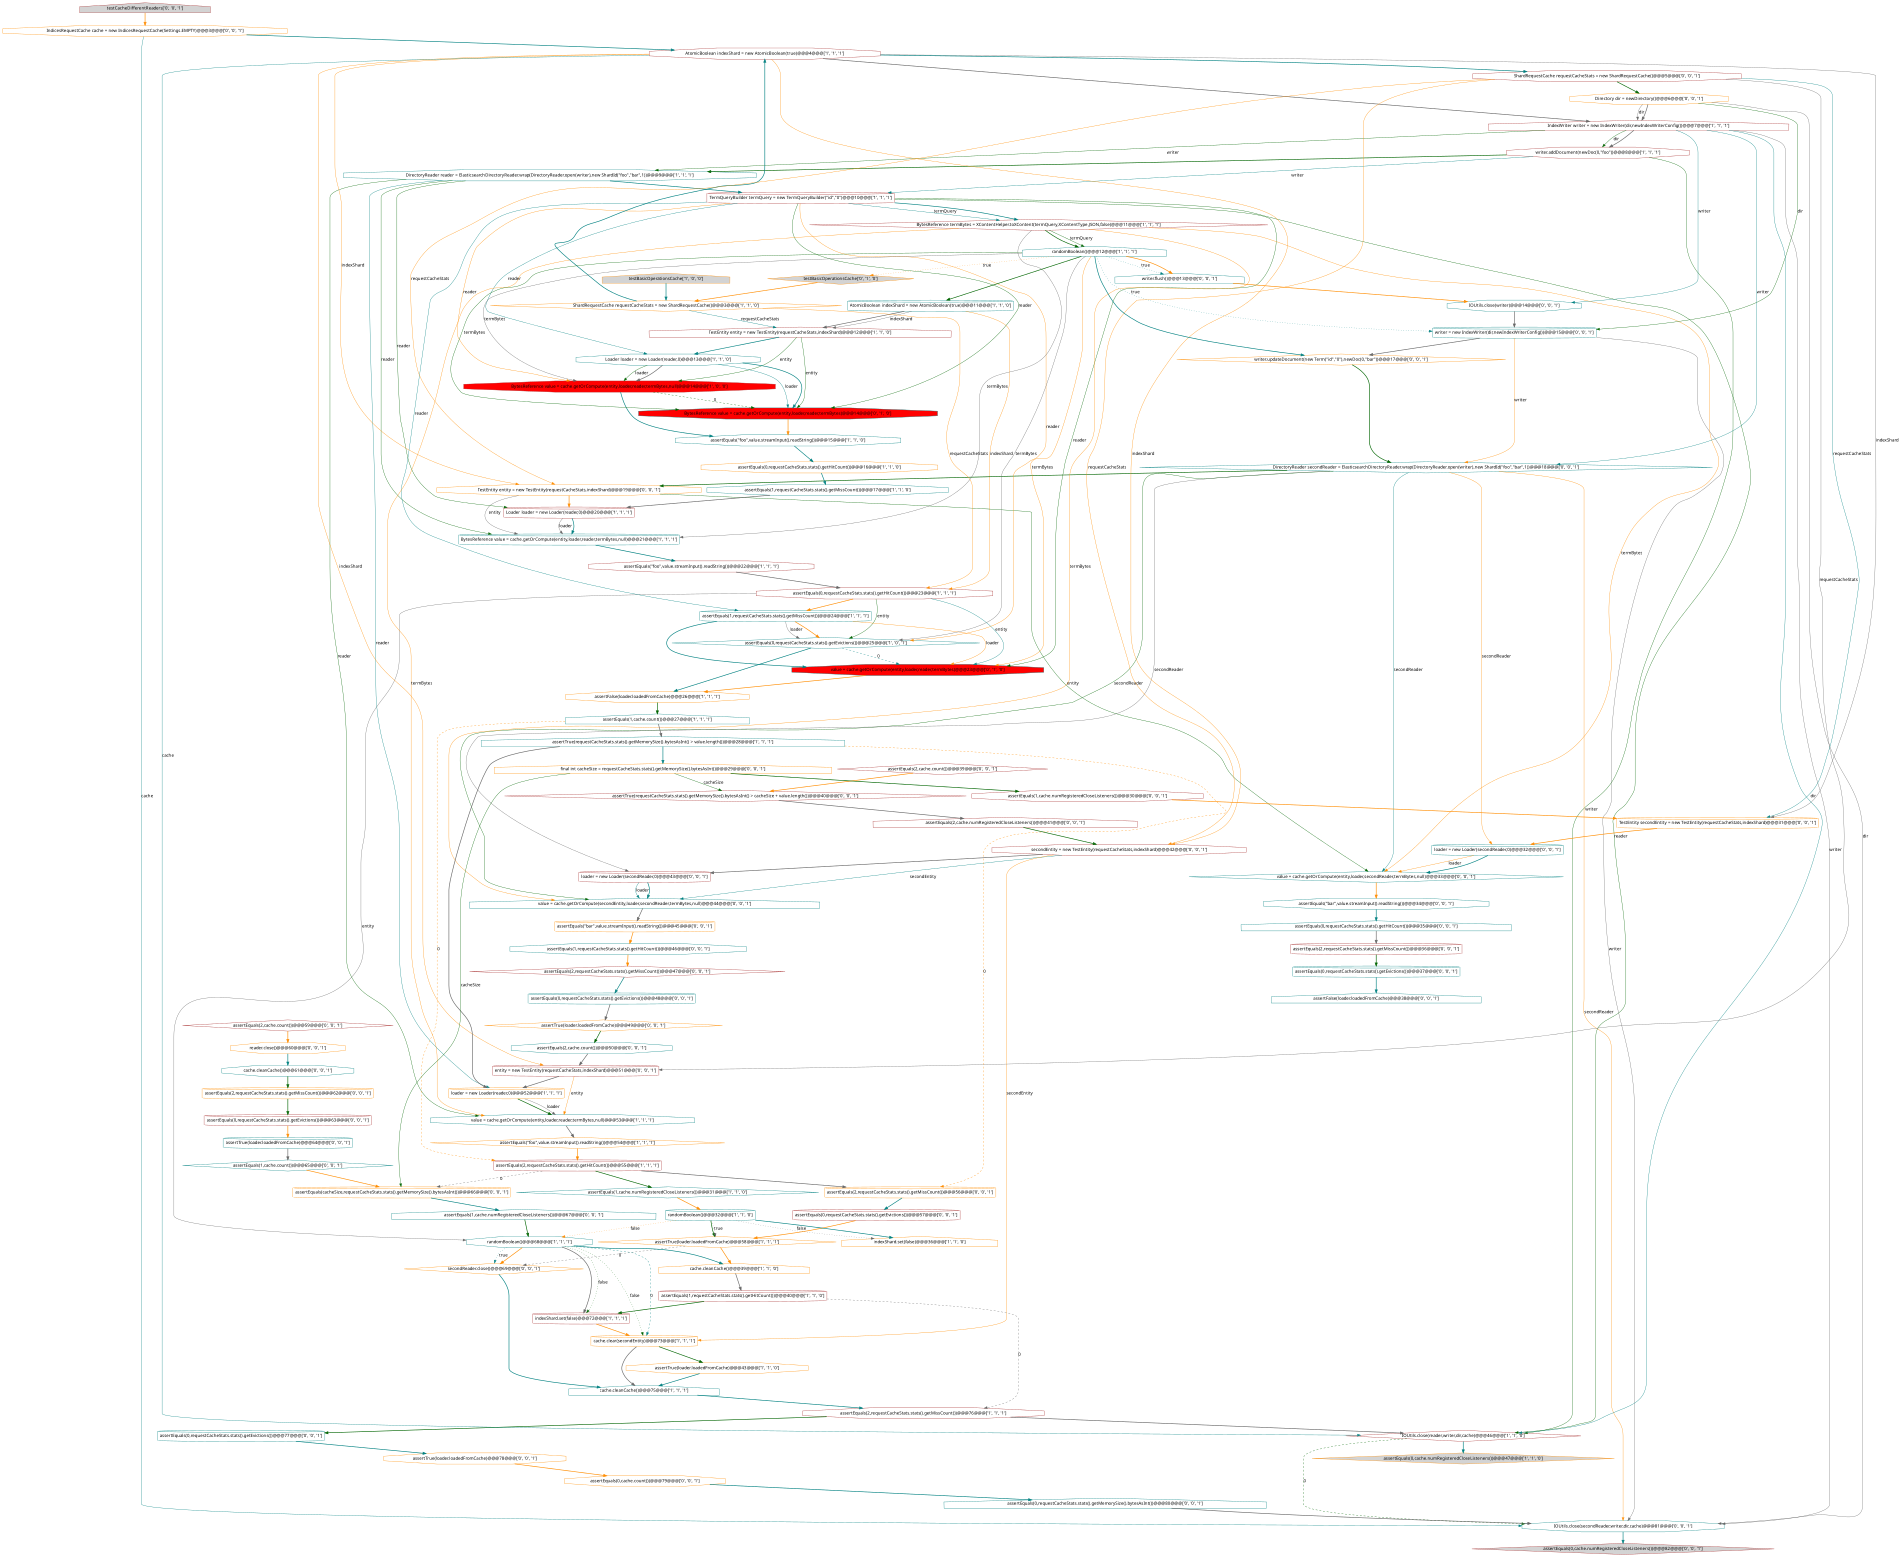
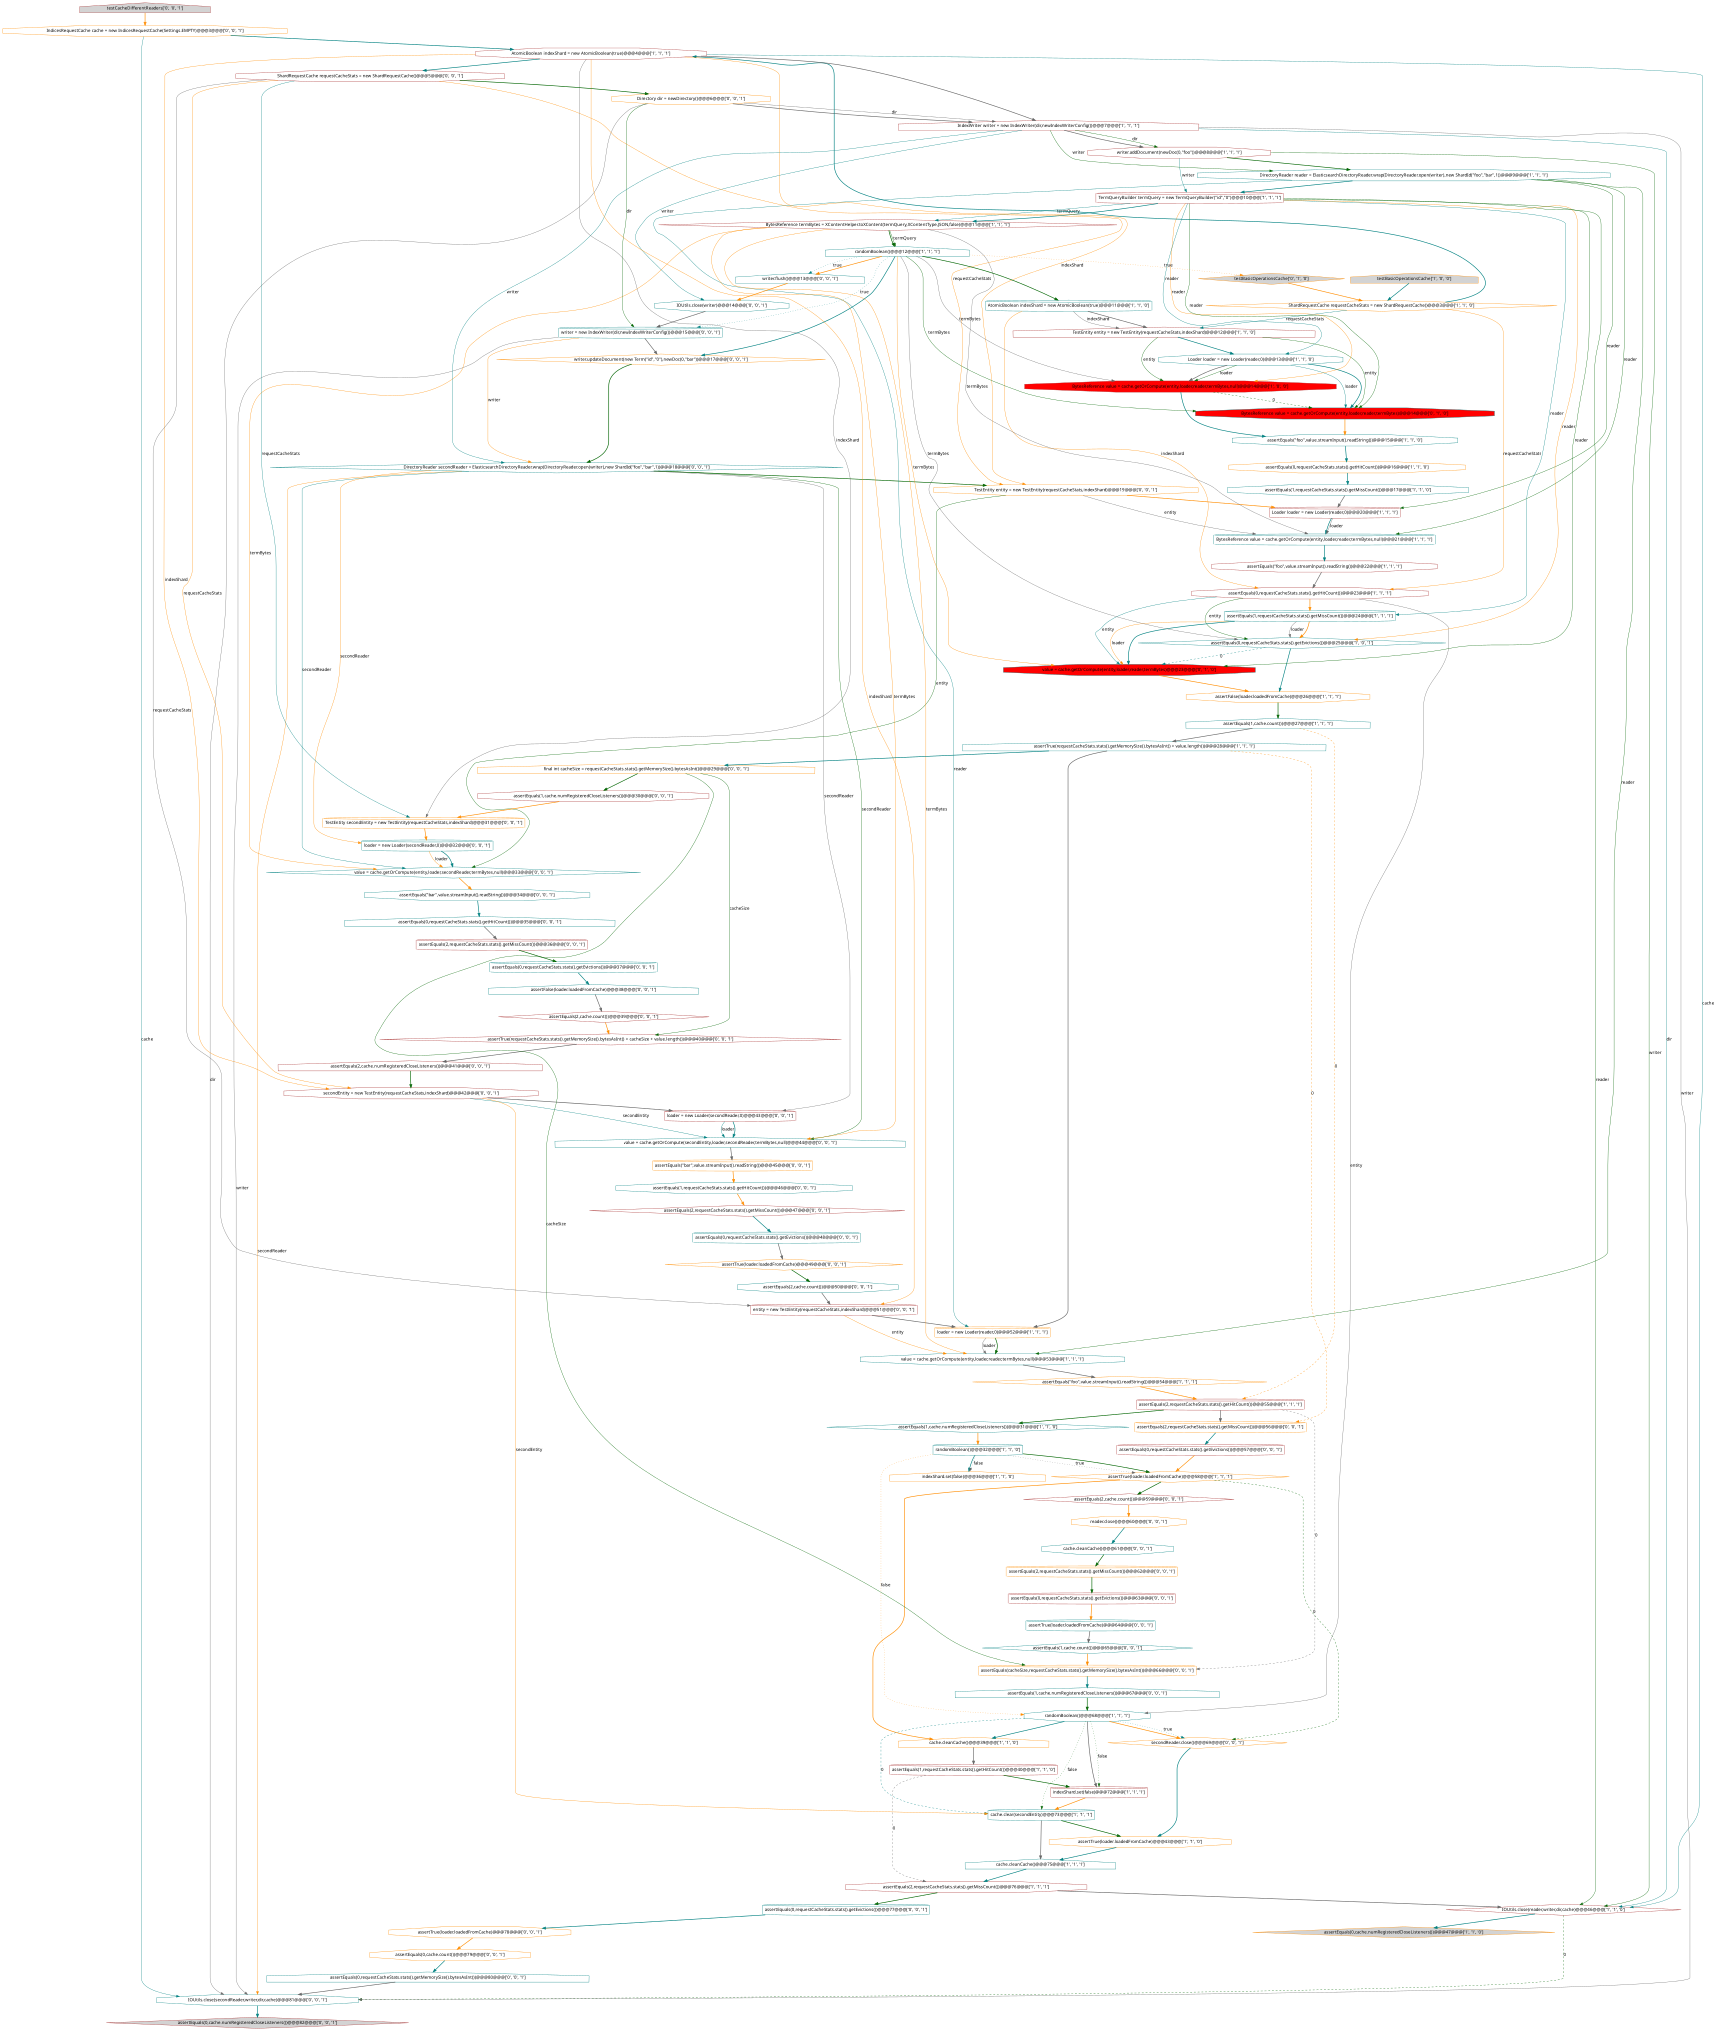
edge "assertFalse(loader.loadedFromCache)@@@38@@@['0', '0', '1']" -> "assertEquals(2,cache.count())@@@39@@@['0', '0', '1']": added
edge "assertTrue(loader.loadedFromCache)@@@58@@@['1', '1', '1']" -> "secondReader.close()@@@69@@@['0', '0', '1']": color gray40 -> darkgreen
node "cache.clear(secondEntity)@@@73@@@['1', '1', '1']": color darkorange -> teal
edge "secondReader.close()@@@69@@@['0', '0', '1']" -> "cache.cleanCache()@@@75@@@['1', '1', '1']": now "secondReader.close()@@@69@@@['0', '0', '1']" -> "assertTrue(loader.loadedFromCache)@@@43@@@['1', '1', '0']"
edge "assertTrue(loader.loadedFromCache)@@@58@@@['1', '1', '1']" -> "assertEquals(2,cache.count())@@@59@@@['0', '0', '1']": added
